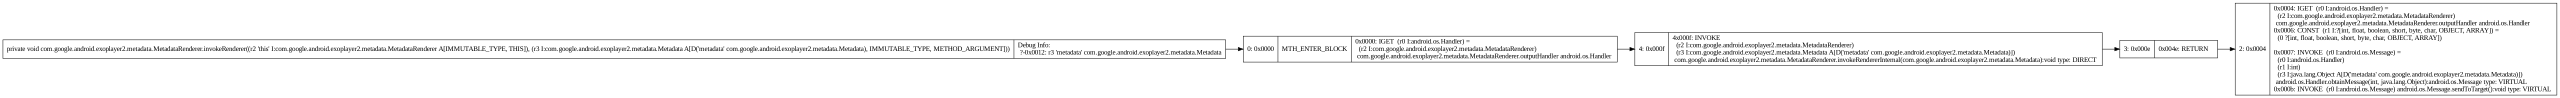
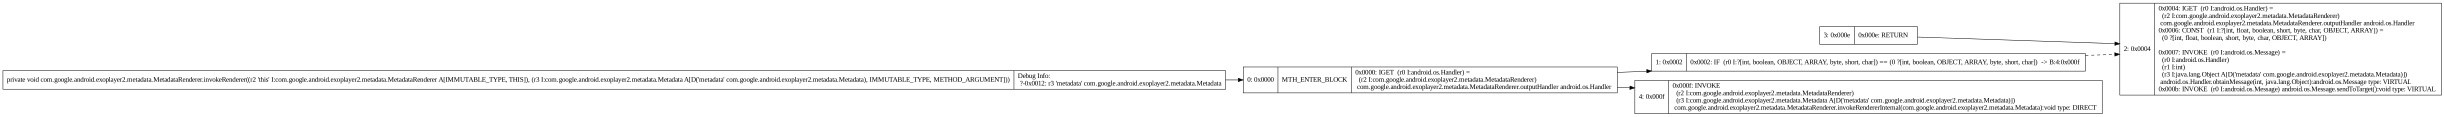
node "4: 0x000f": text "4x000f: INVOKE" -> "0x000f: INVOKE"
edge "4: 0x000f" -> "3: 0x000e": removed
node "3: 0x000e": text "0x004e: RETURN" -> "0x000e: RETURN"
node "1: 0x0002": added
